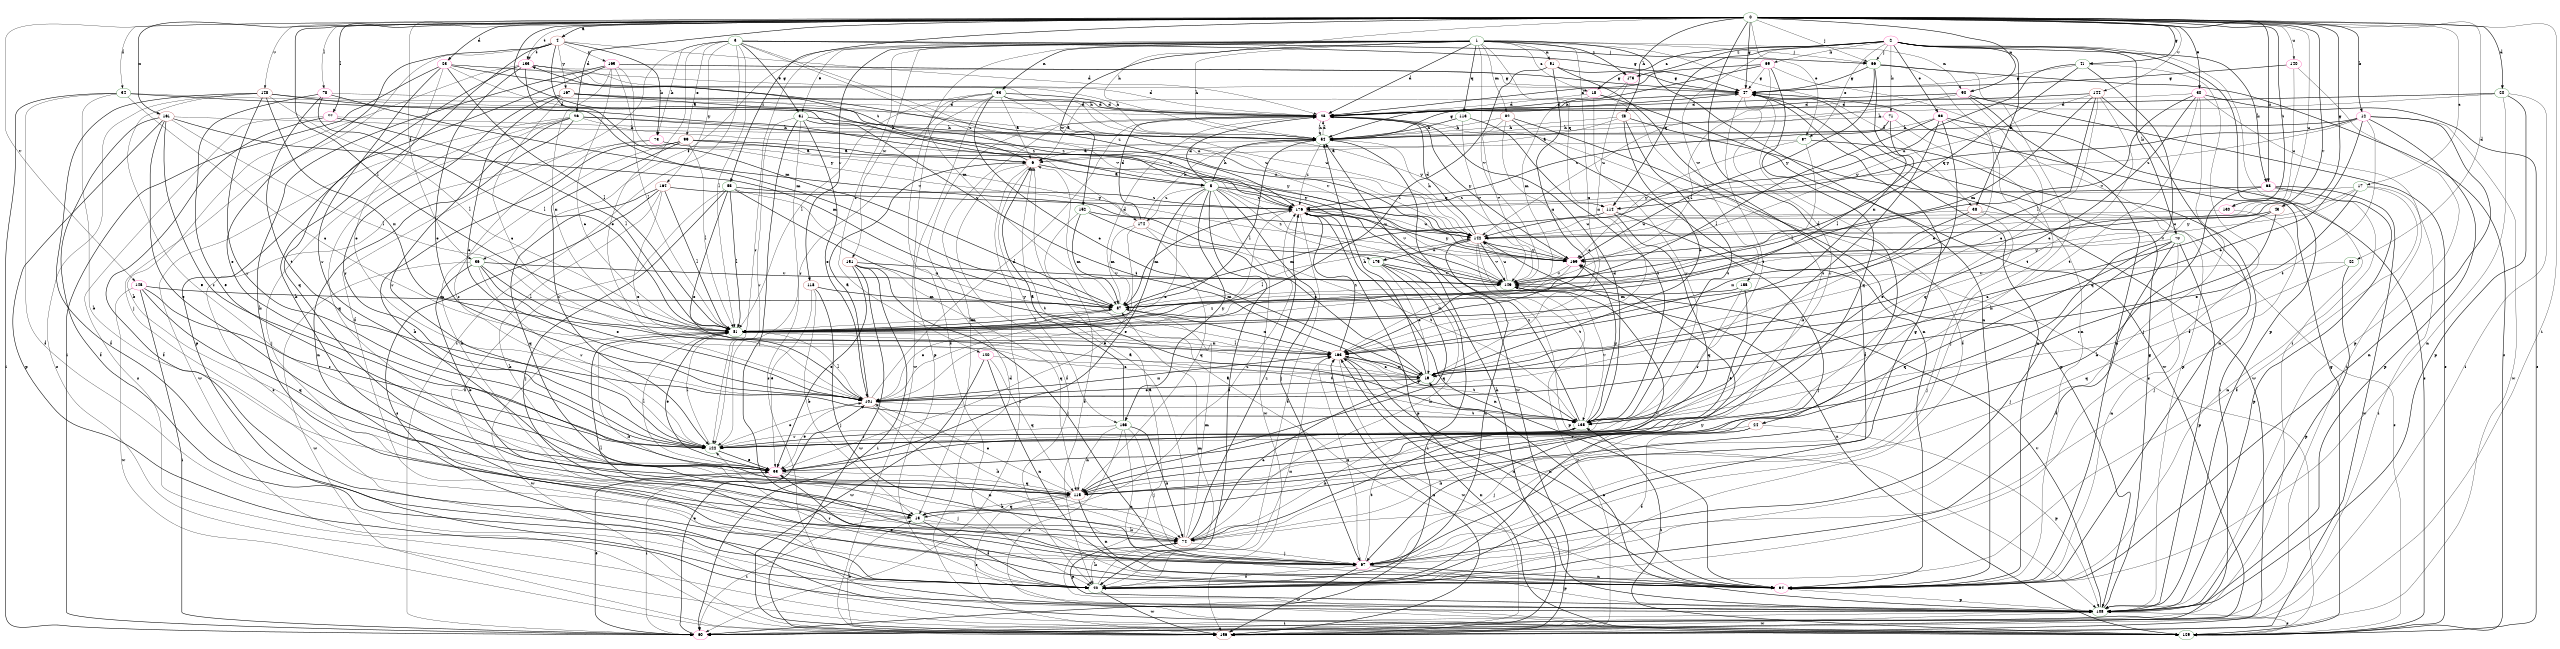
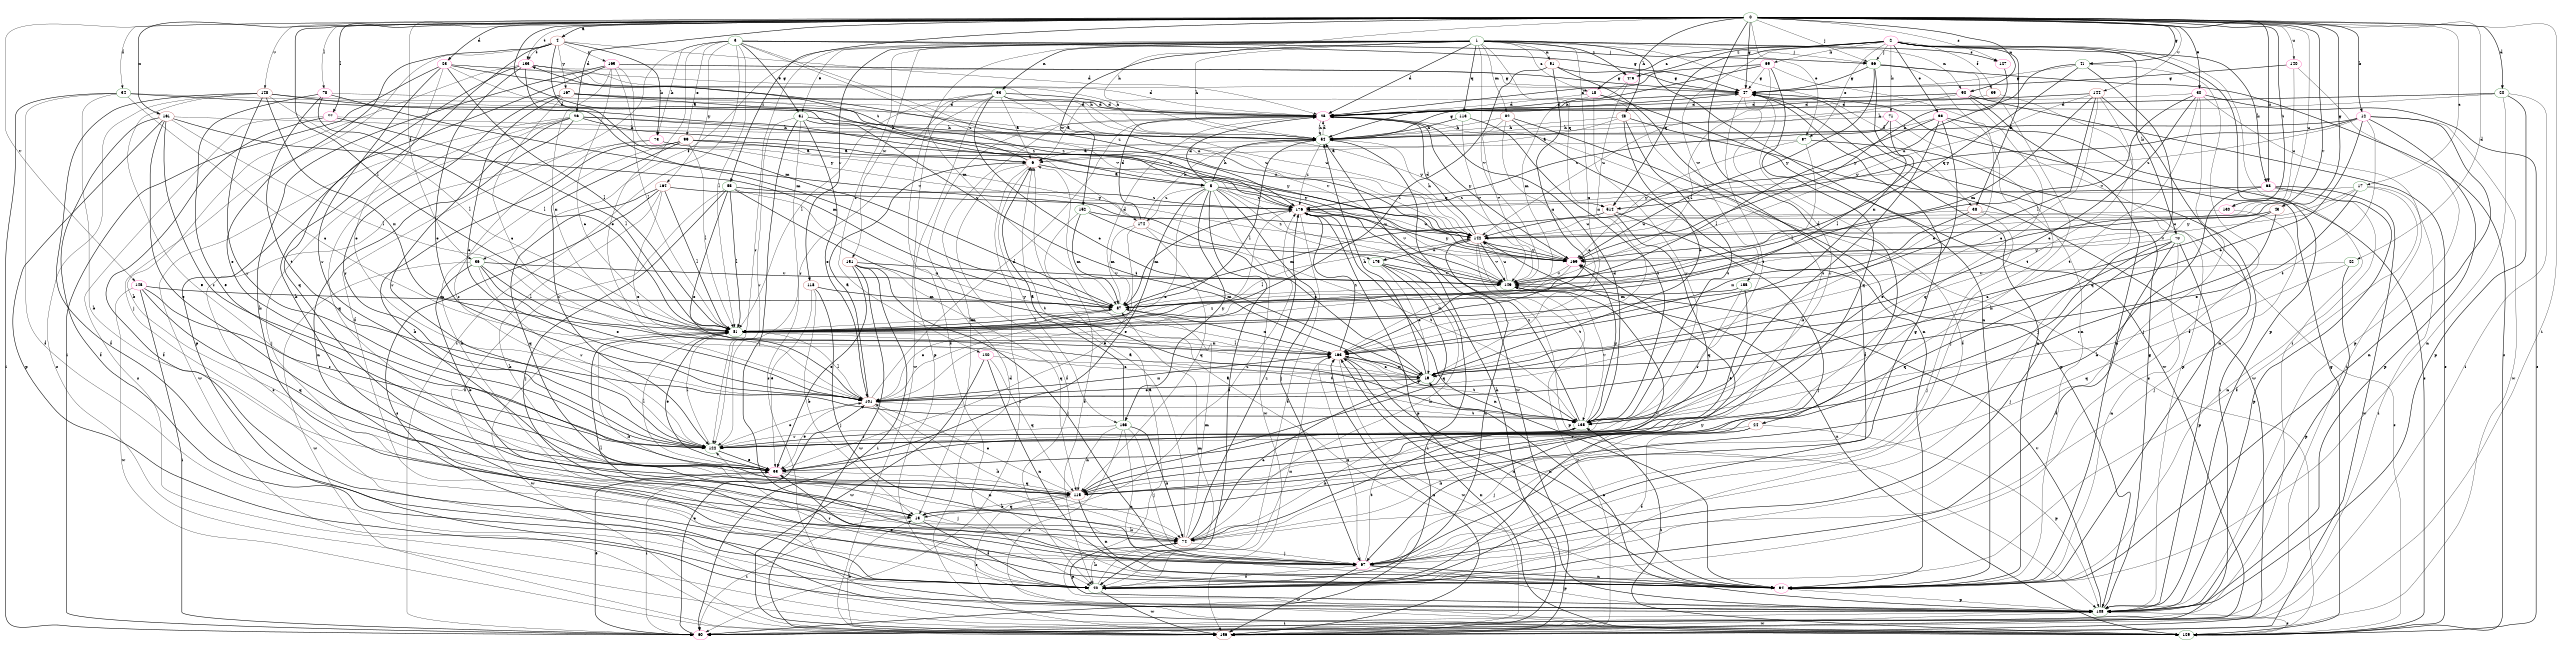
node "127": added
node "173": label "173" -> "473"
node "39": added
edge "26" -> "169": style solid -> bold
node "114": label "114" -> "514"
